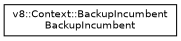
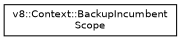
node "v8::Context::BackupIncumbent BackupIncumbent": label "v8::Context::BackupIncumbent BackupIncumbent" -> "v8::Context::BackupIncumbent Scope"
